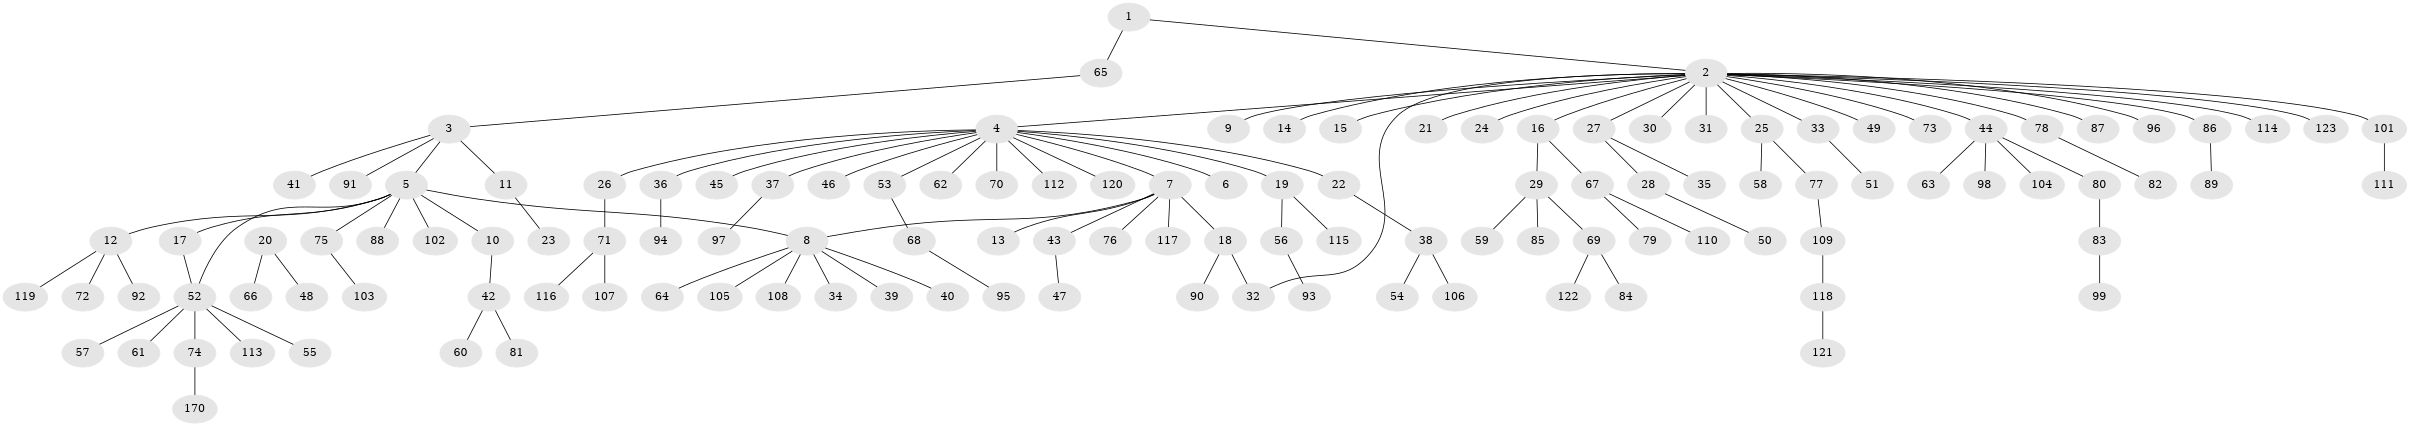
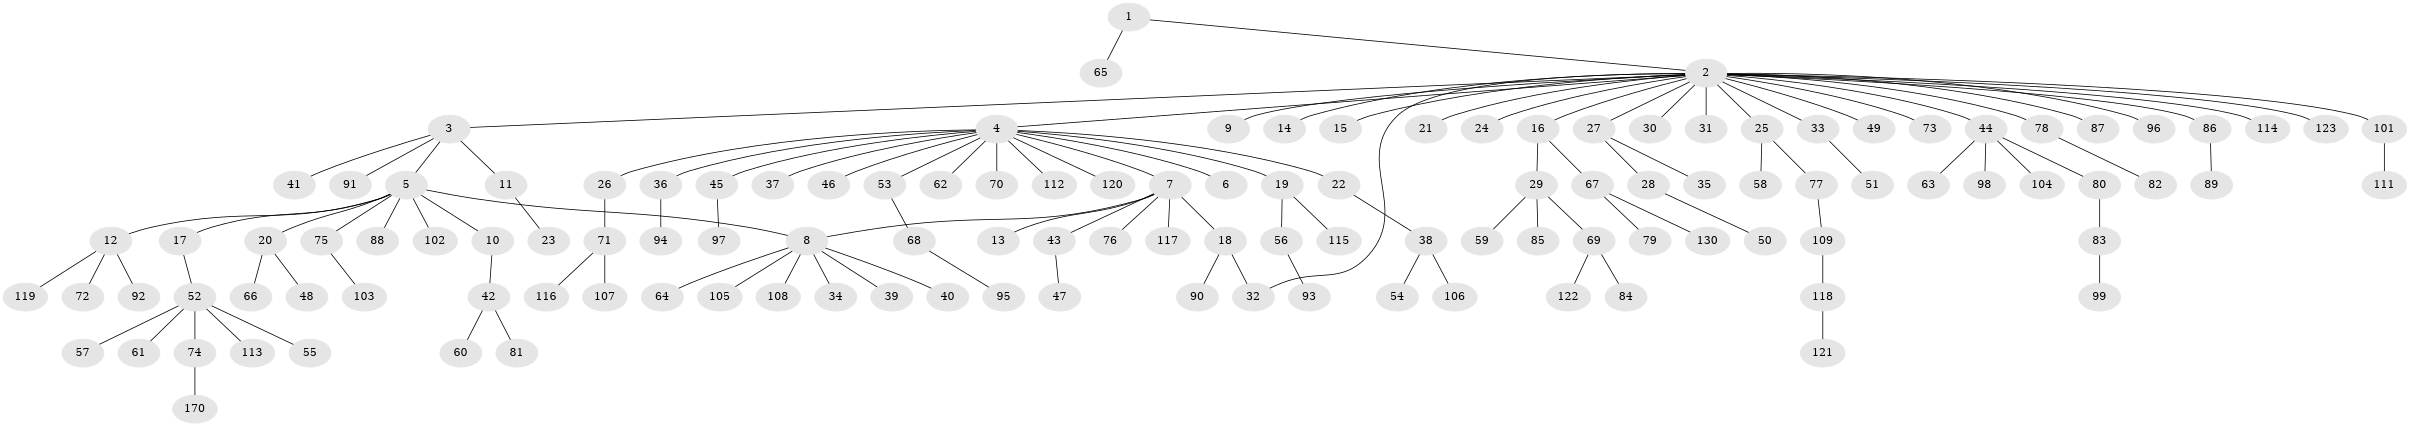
edge "65" -- "3": now "2" -- "3"
edge "5" -- "52": now "5" -- "20"
edge "37" -- "97": now "45" -- "97"
node "110": label "110" -> "130"
